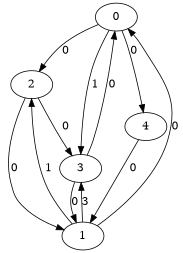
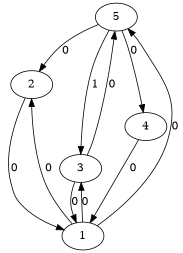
node "0": label "0" -> "5"
edge "2" -> "3": removed, label "0"
edge "1" -> "2": label "1" -> "0"
edge "1" -> "3": label "3" -> "0"
